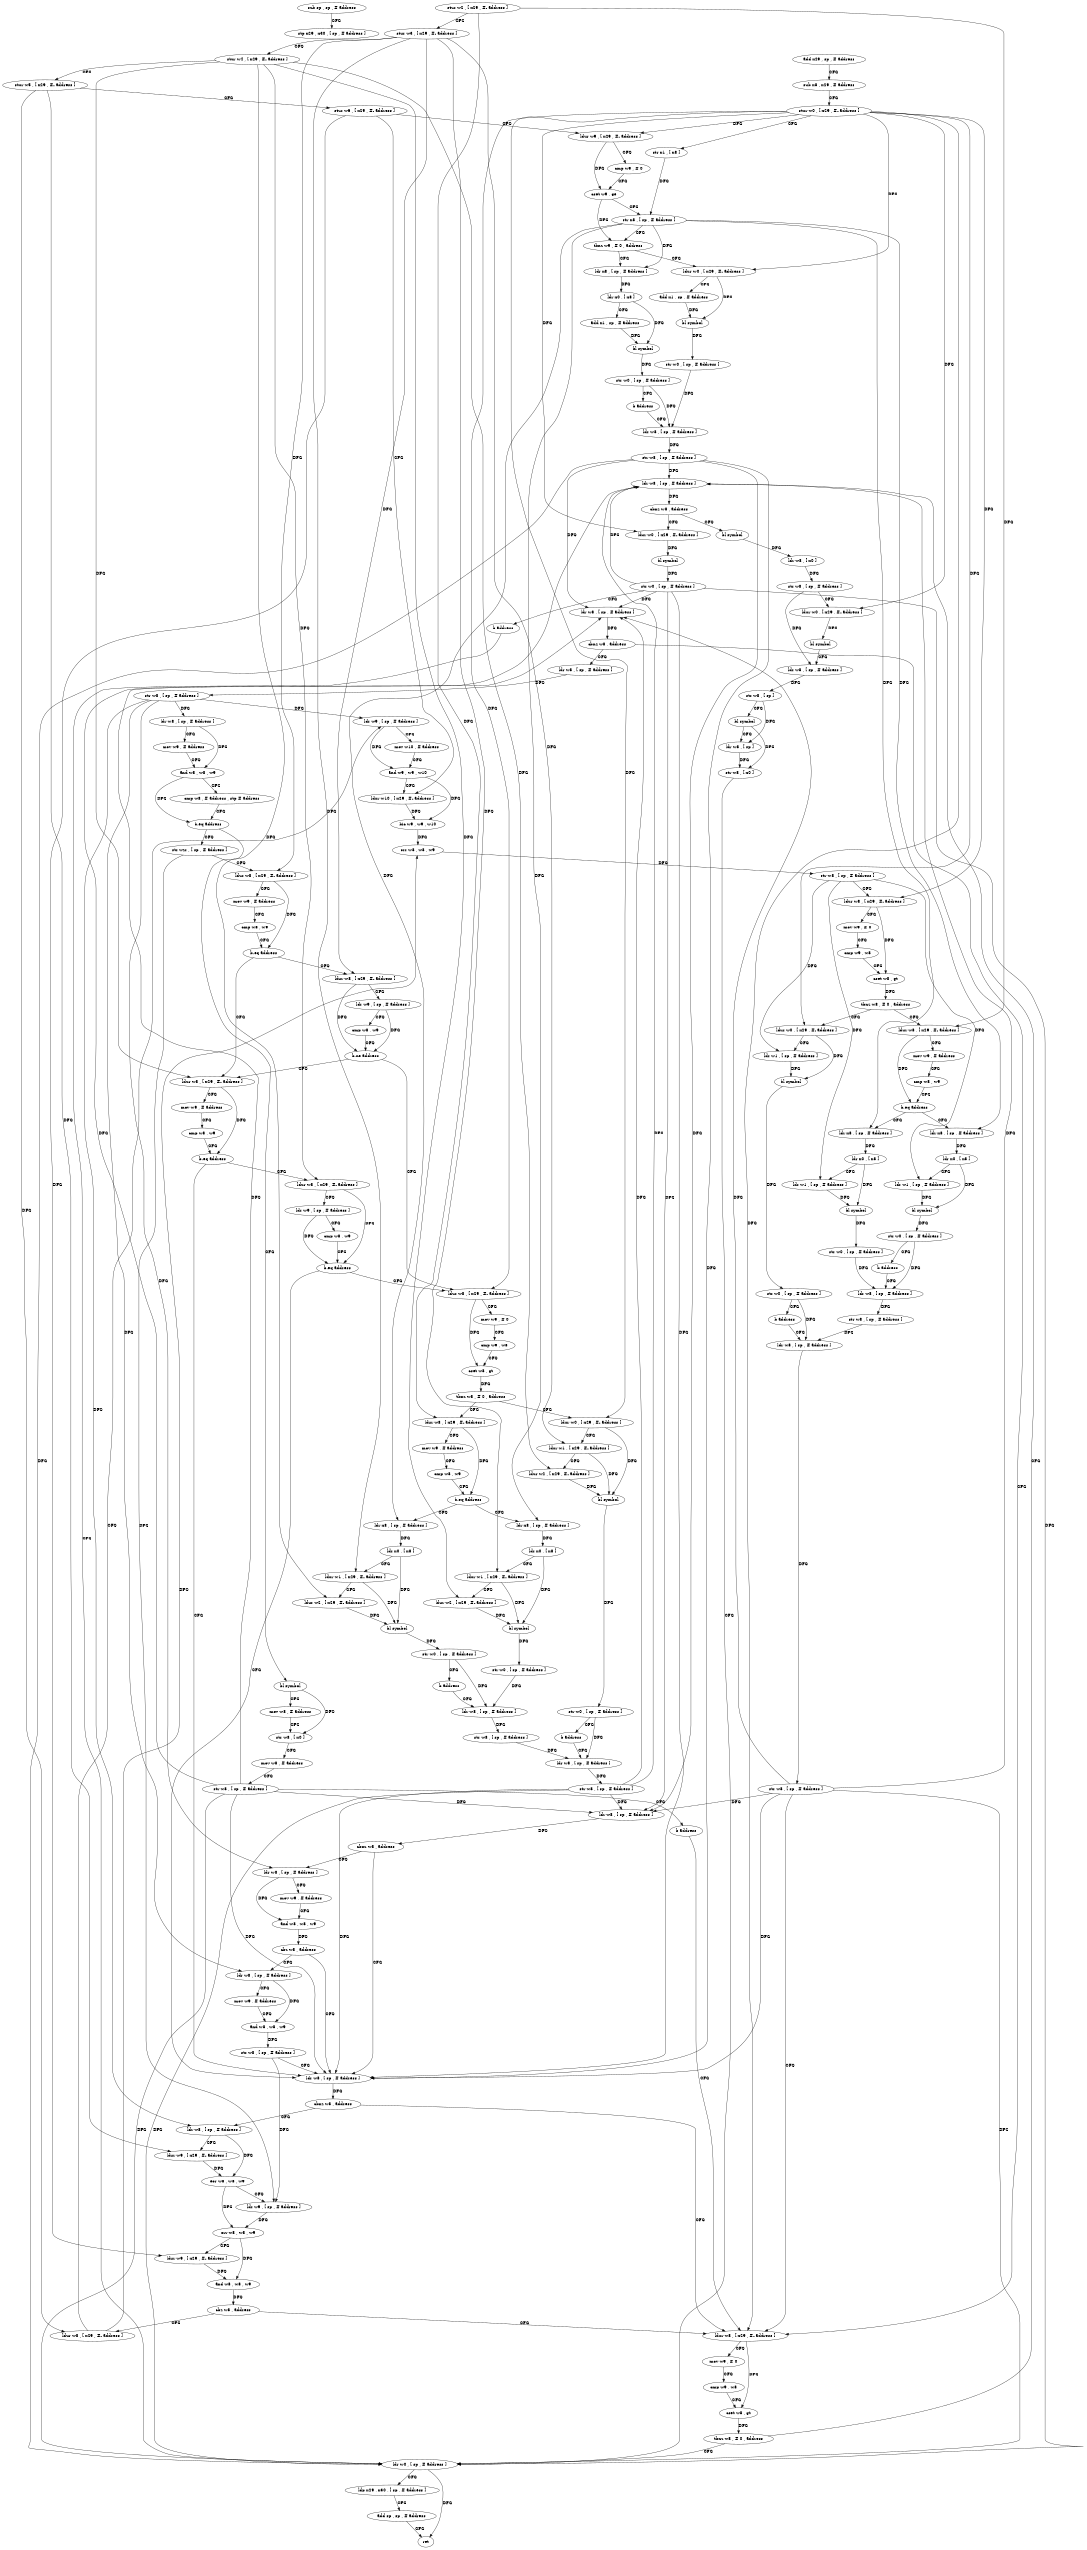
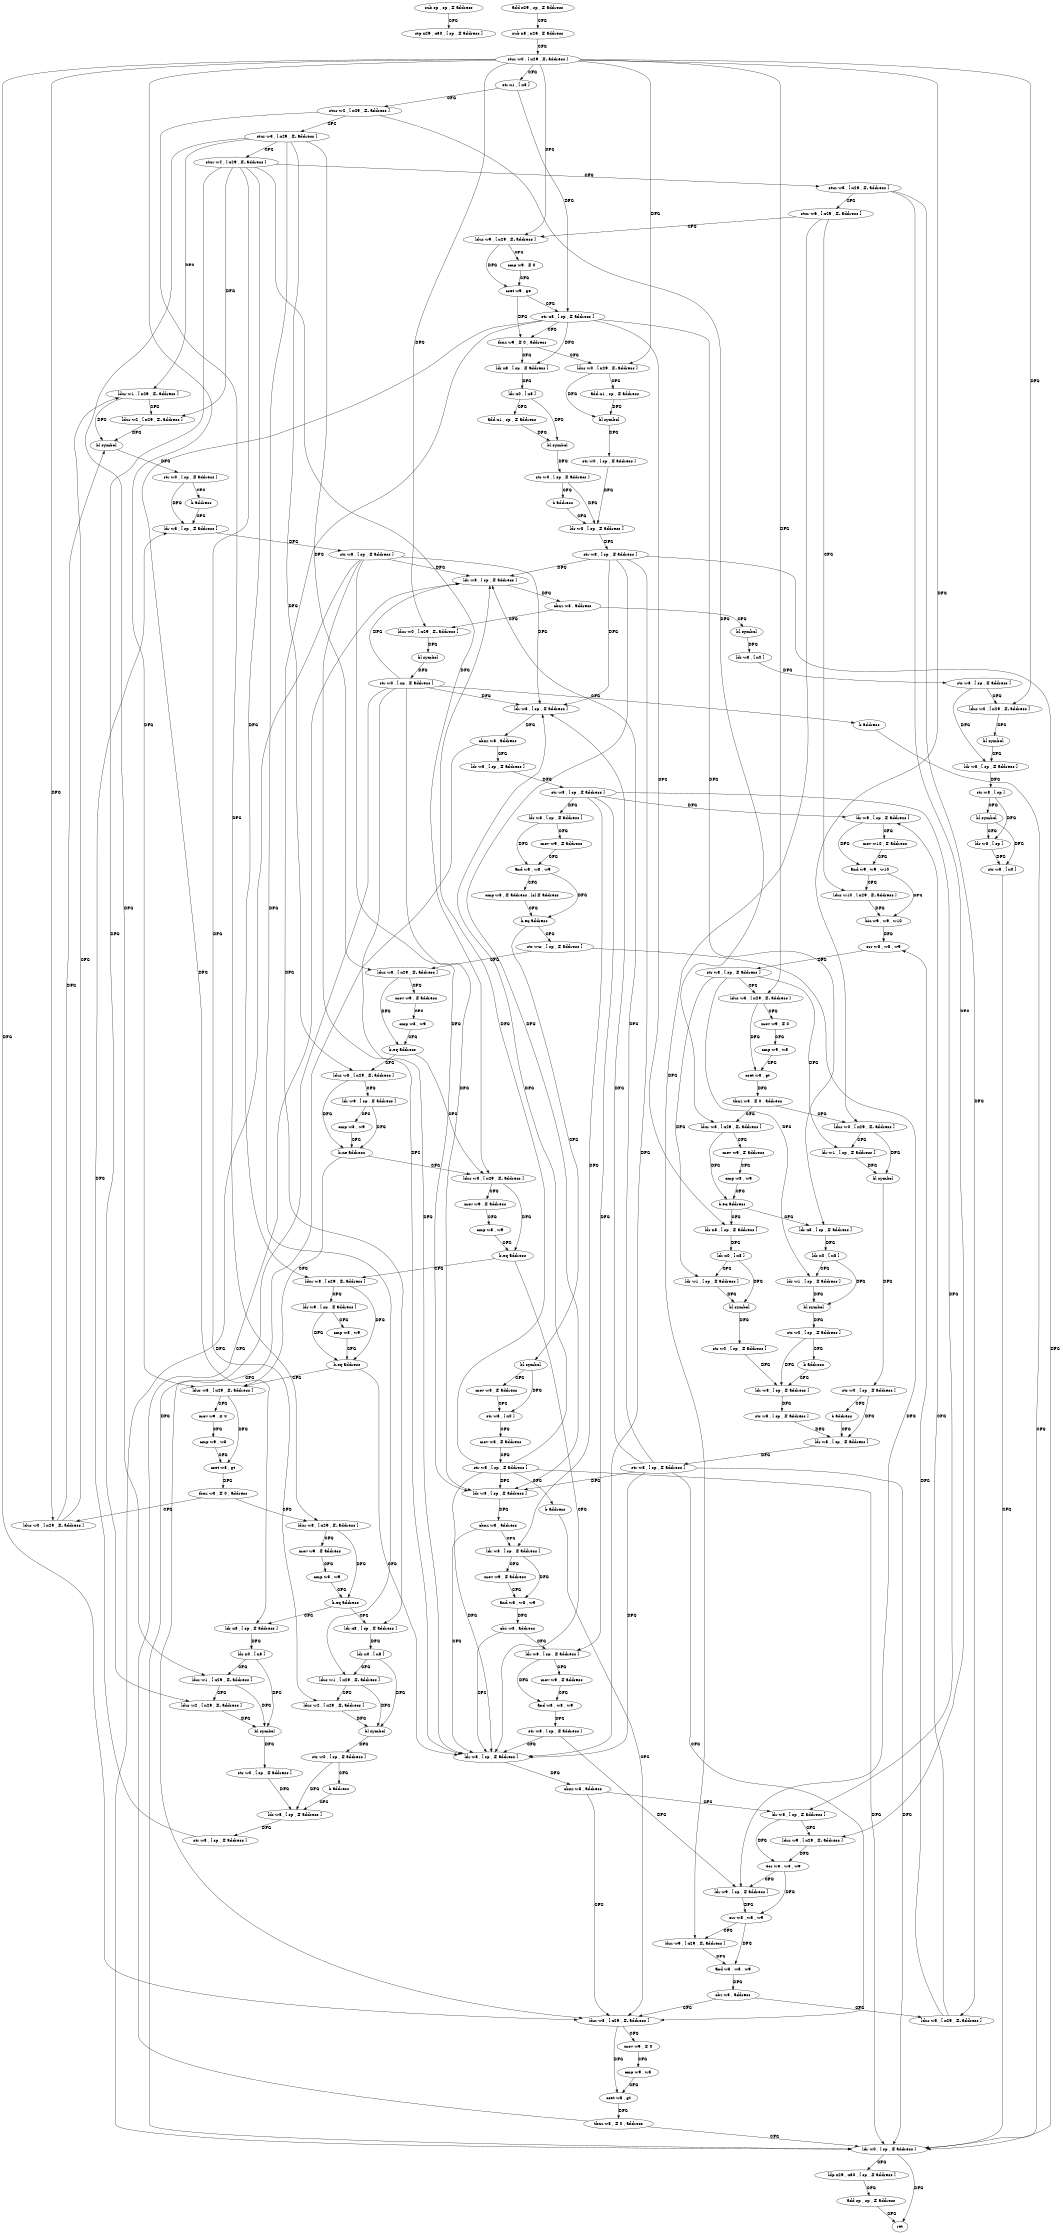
node "sub x8 , x29 , # address": label "sub x8 , x29 , # address" -> "sub x8 , x26 , # address"
edge "str x1 , [ x8 ]" -> "stur w2 , [ x29 , #- address ]": added, label "CFG"
node "cmp w8 , # address , stp # address": label "cmp w8 , # address , stp # address" -> "cmp w8 , # address , lsl # address"
